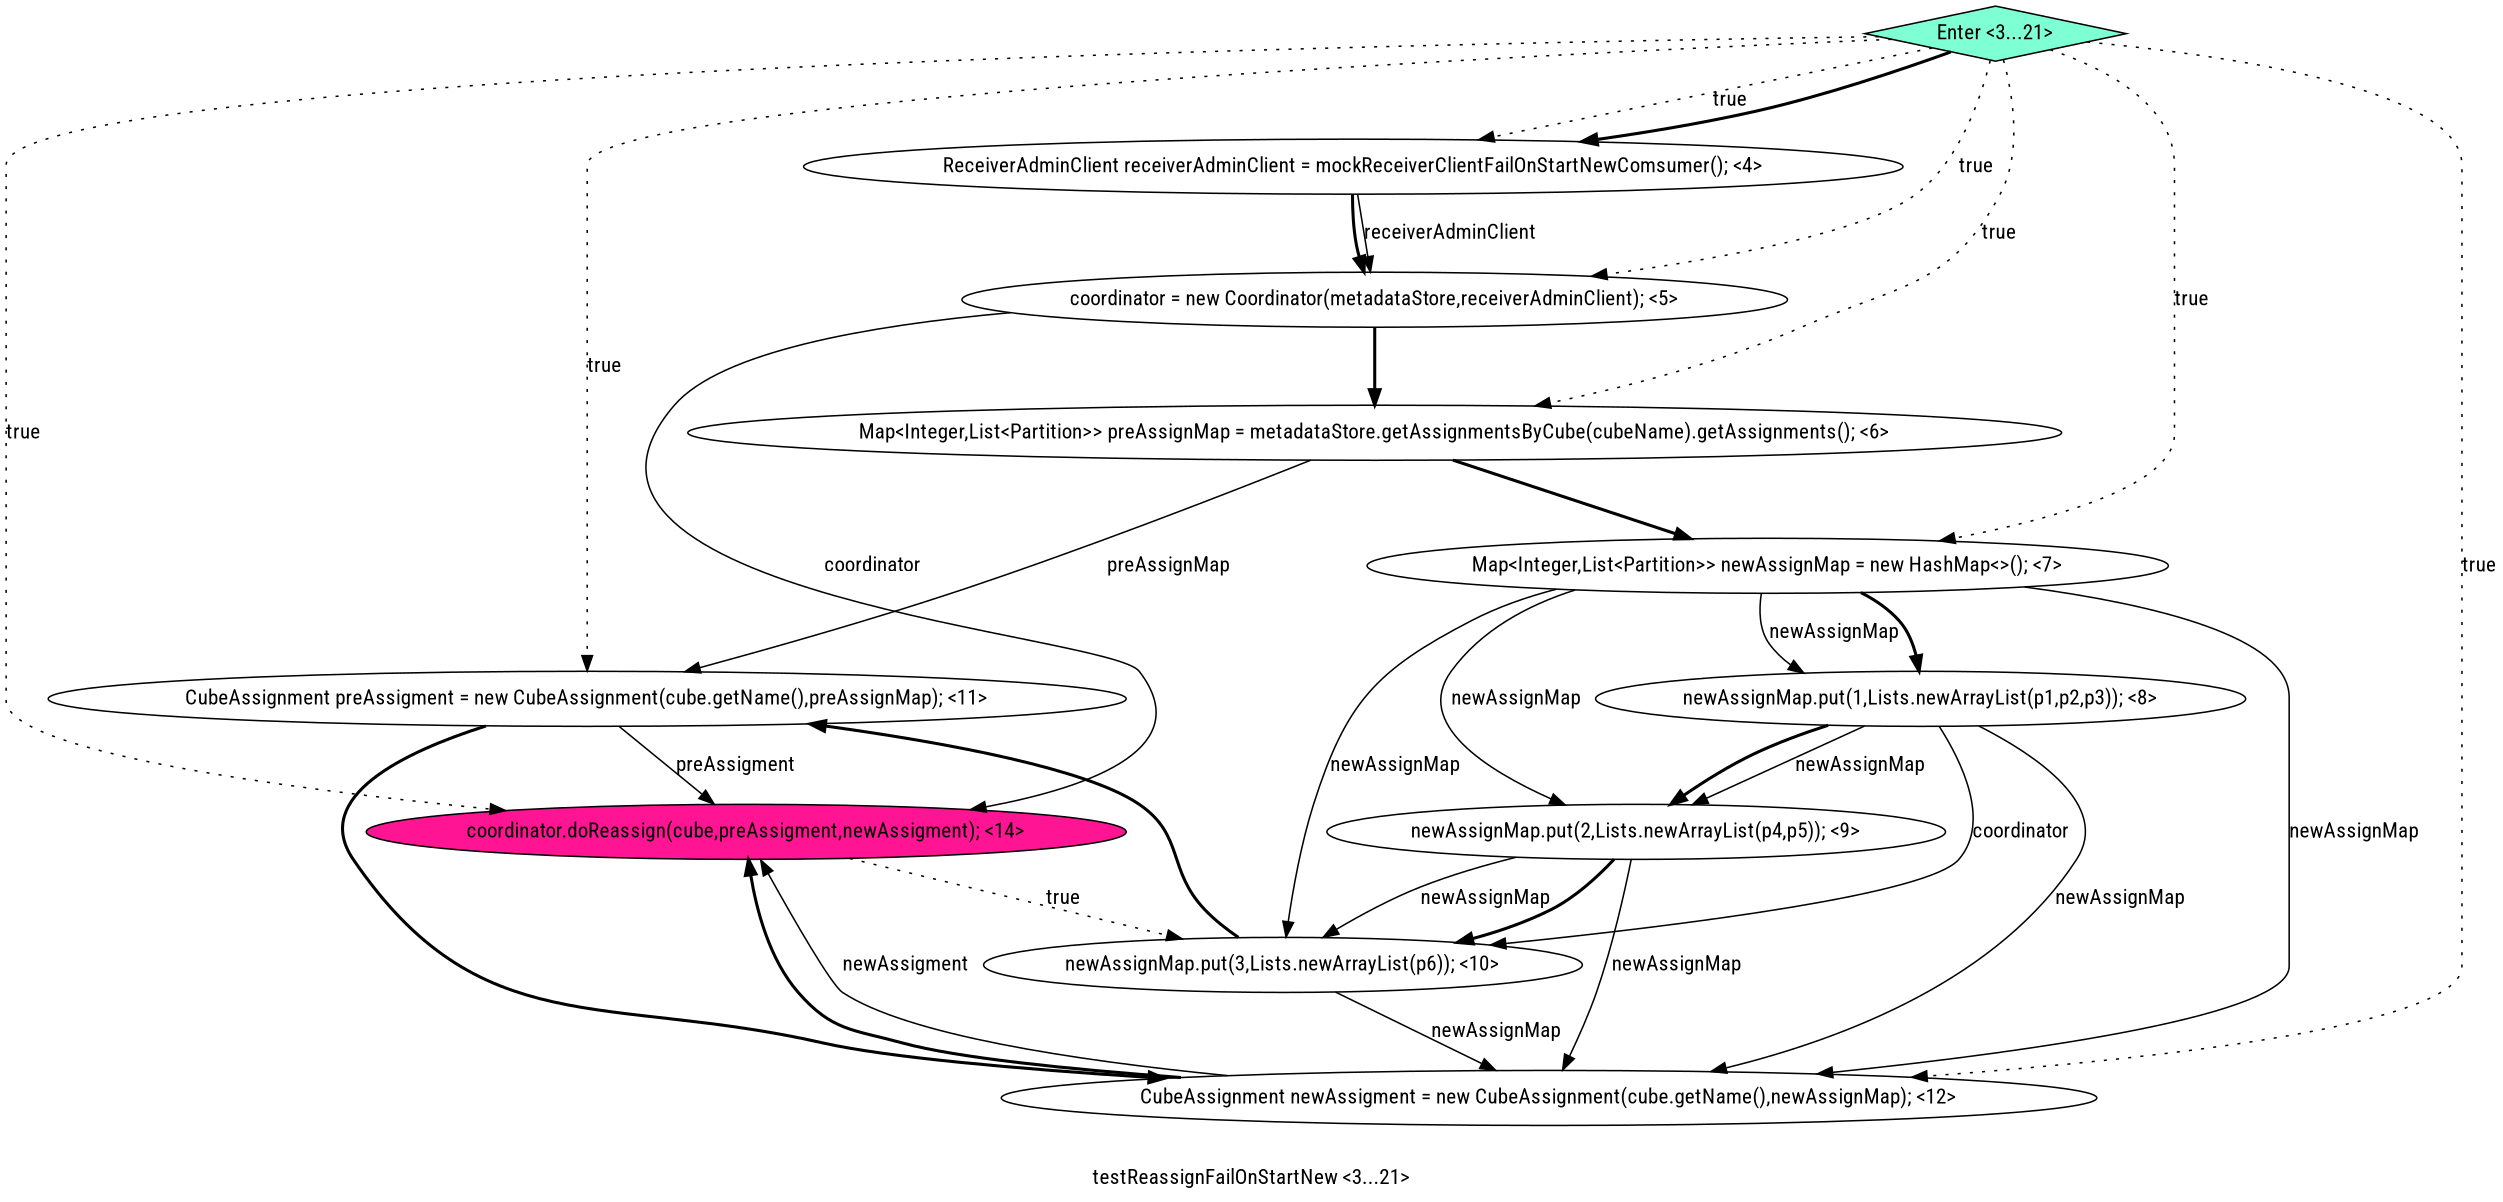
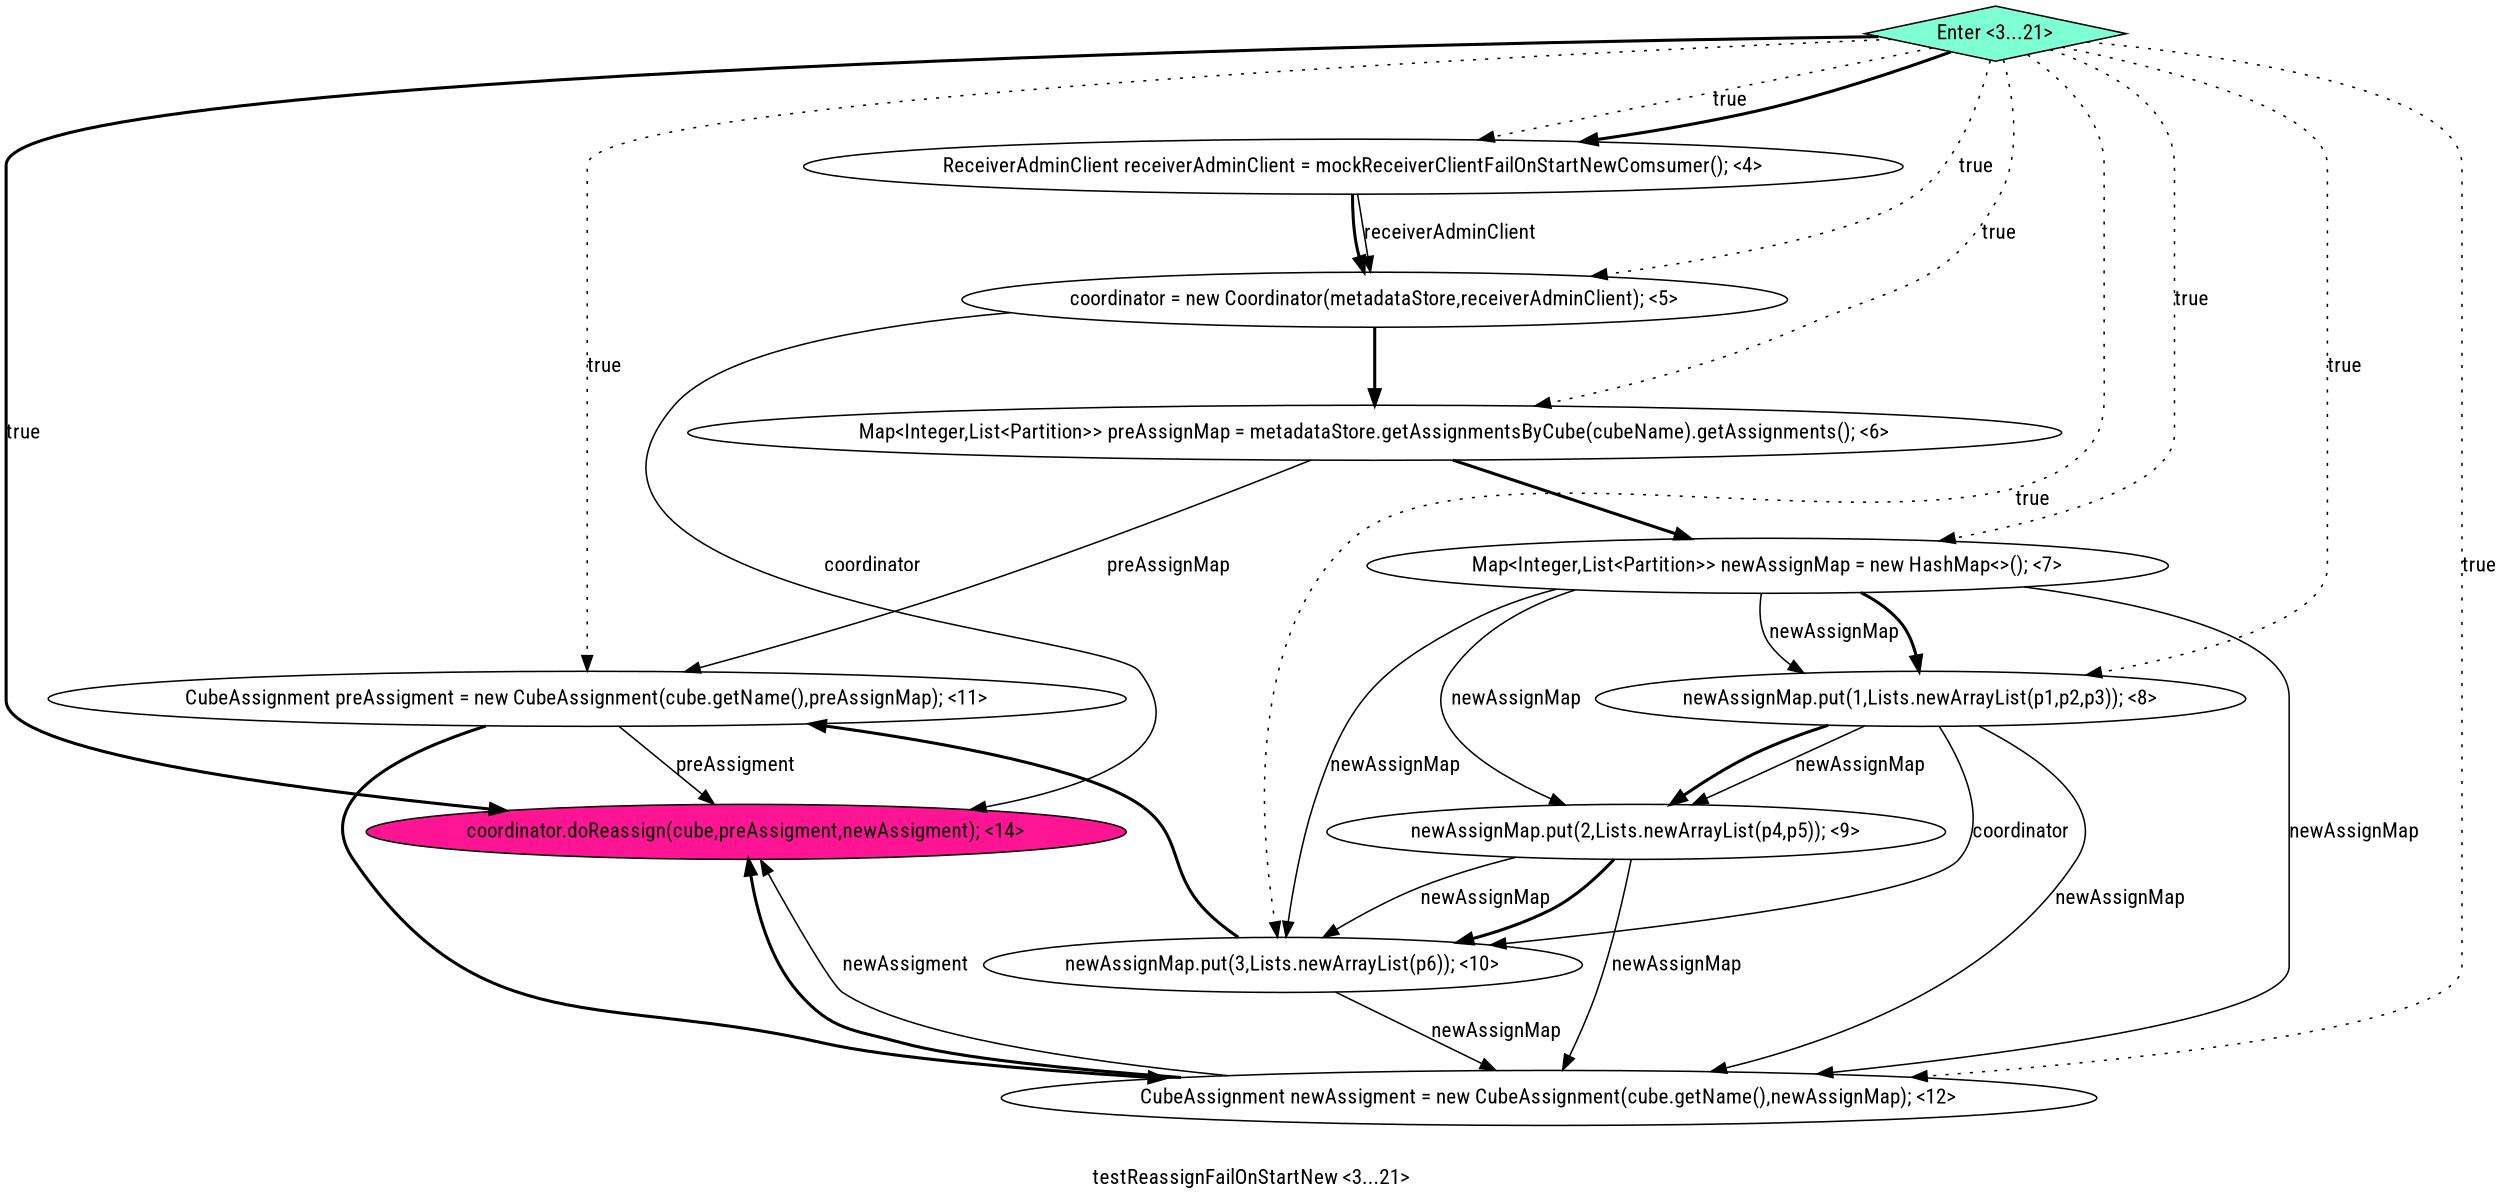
edge "Enter <3...21>" -> "coordinator.doReassign(cube,preAssigment,newAssigment); <14>": style dotted -> bold
edge "Enter <3...21>" -> "newAssignMap.put(1,Lists.newArrayList(p1,p2,p3)); <8>": added, label "true"
edge "coordinator.doReassign(cube,preAssigment,newAssigment); <14>" -> "newAssignMap.put(3,Lists.newArrayList(p6)); <10>": now "Enter <3...21>" -> "newAssignMap.put(3,Lists.newArrayList(p6)); <10>"
